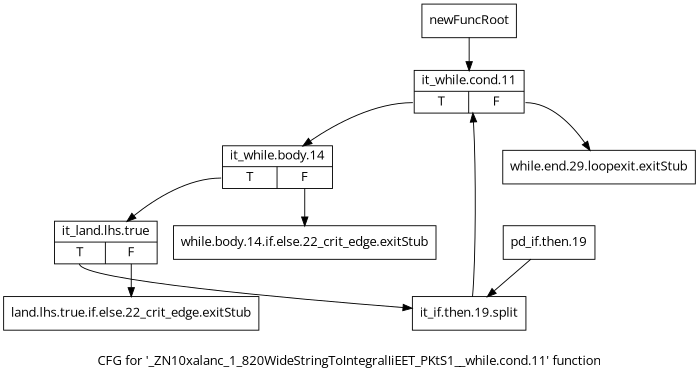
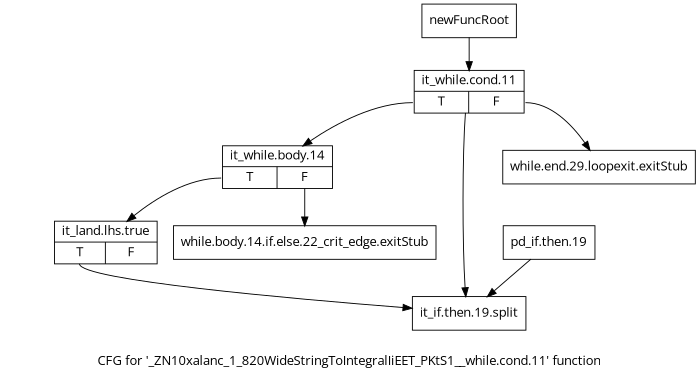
edge "it_if.then.19.split" -> "it_while.cond.11": reversed
node "land.lhs.true.if.else.22_crit_edge.exitStub": removed
